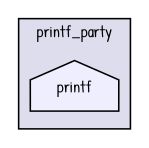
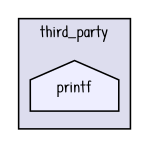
cluster "printf_party": label "printf_party" -> "third_party"
